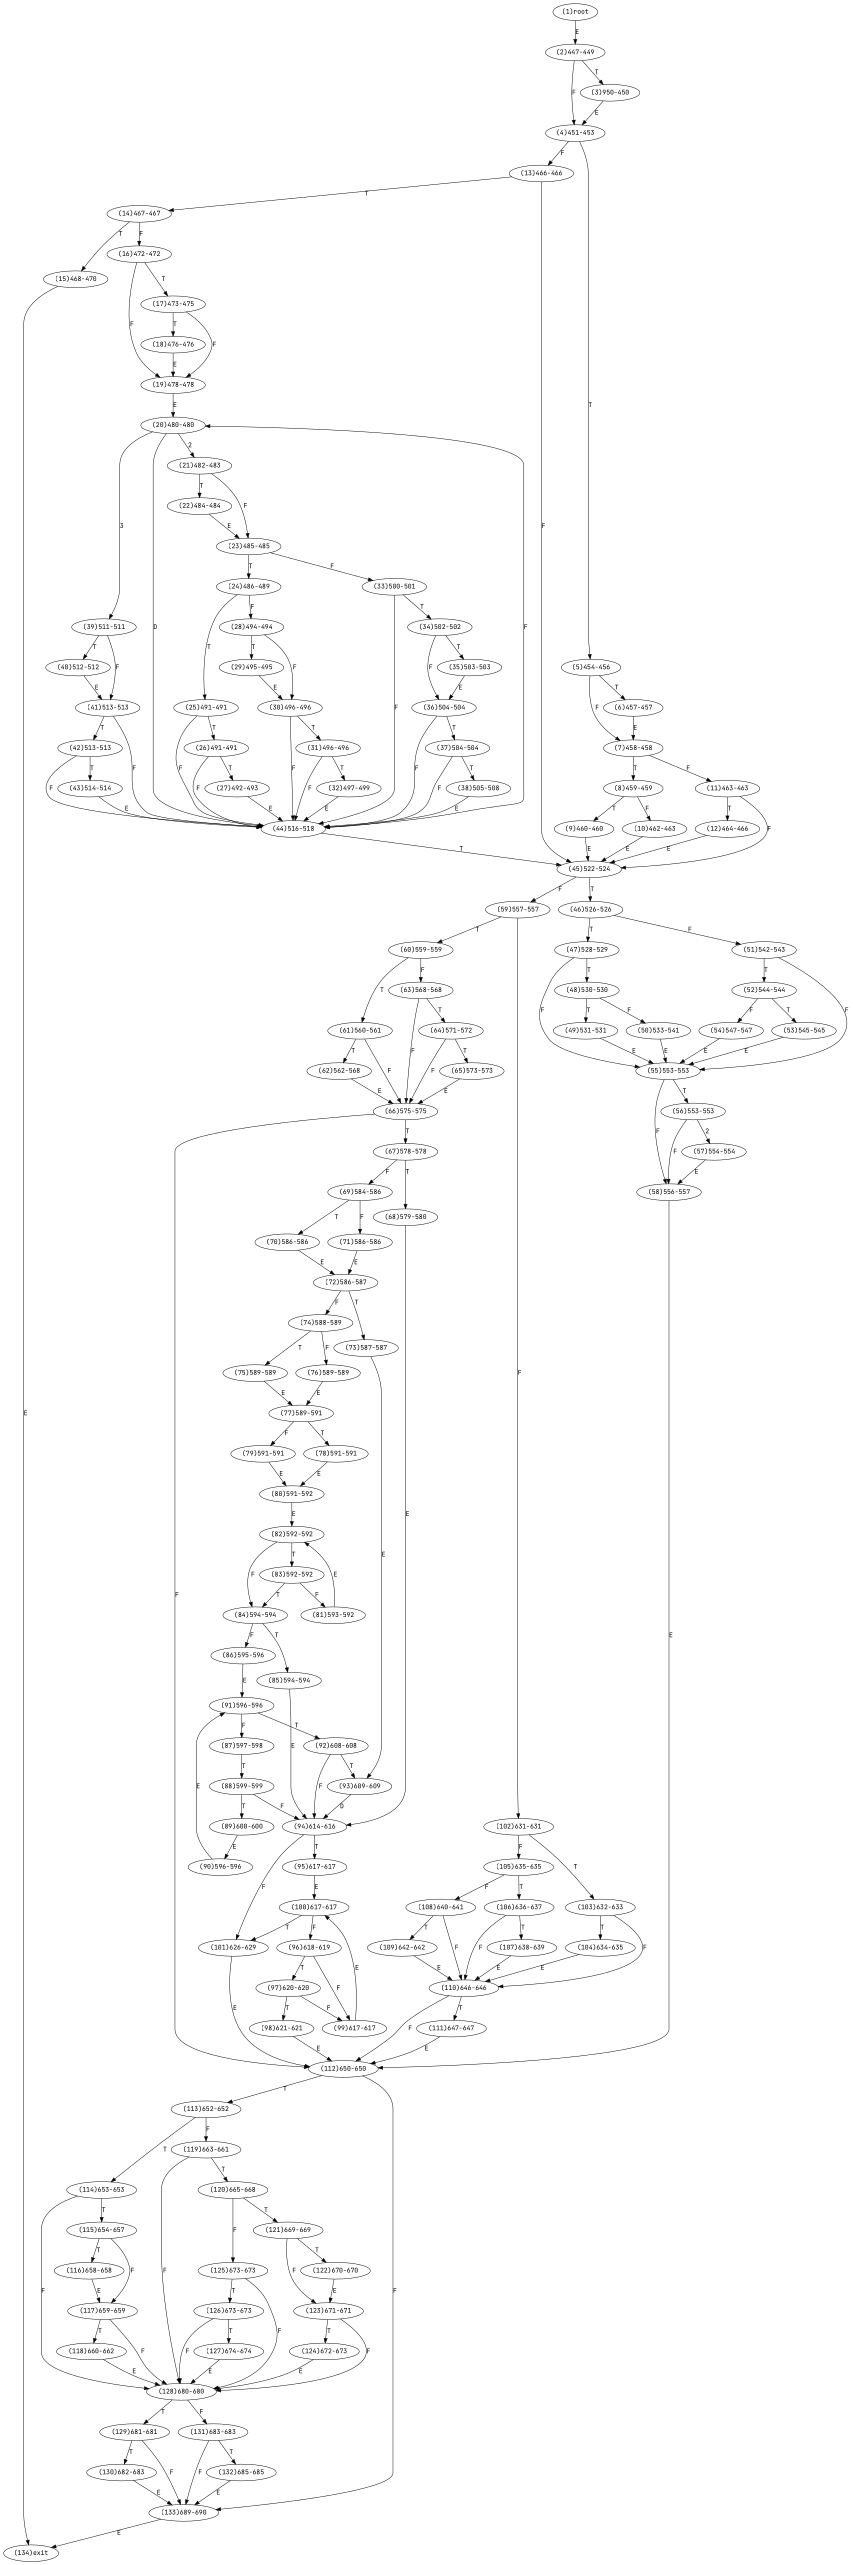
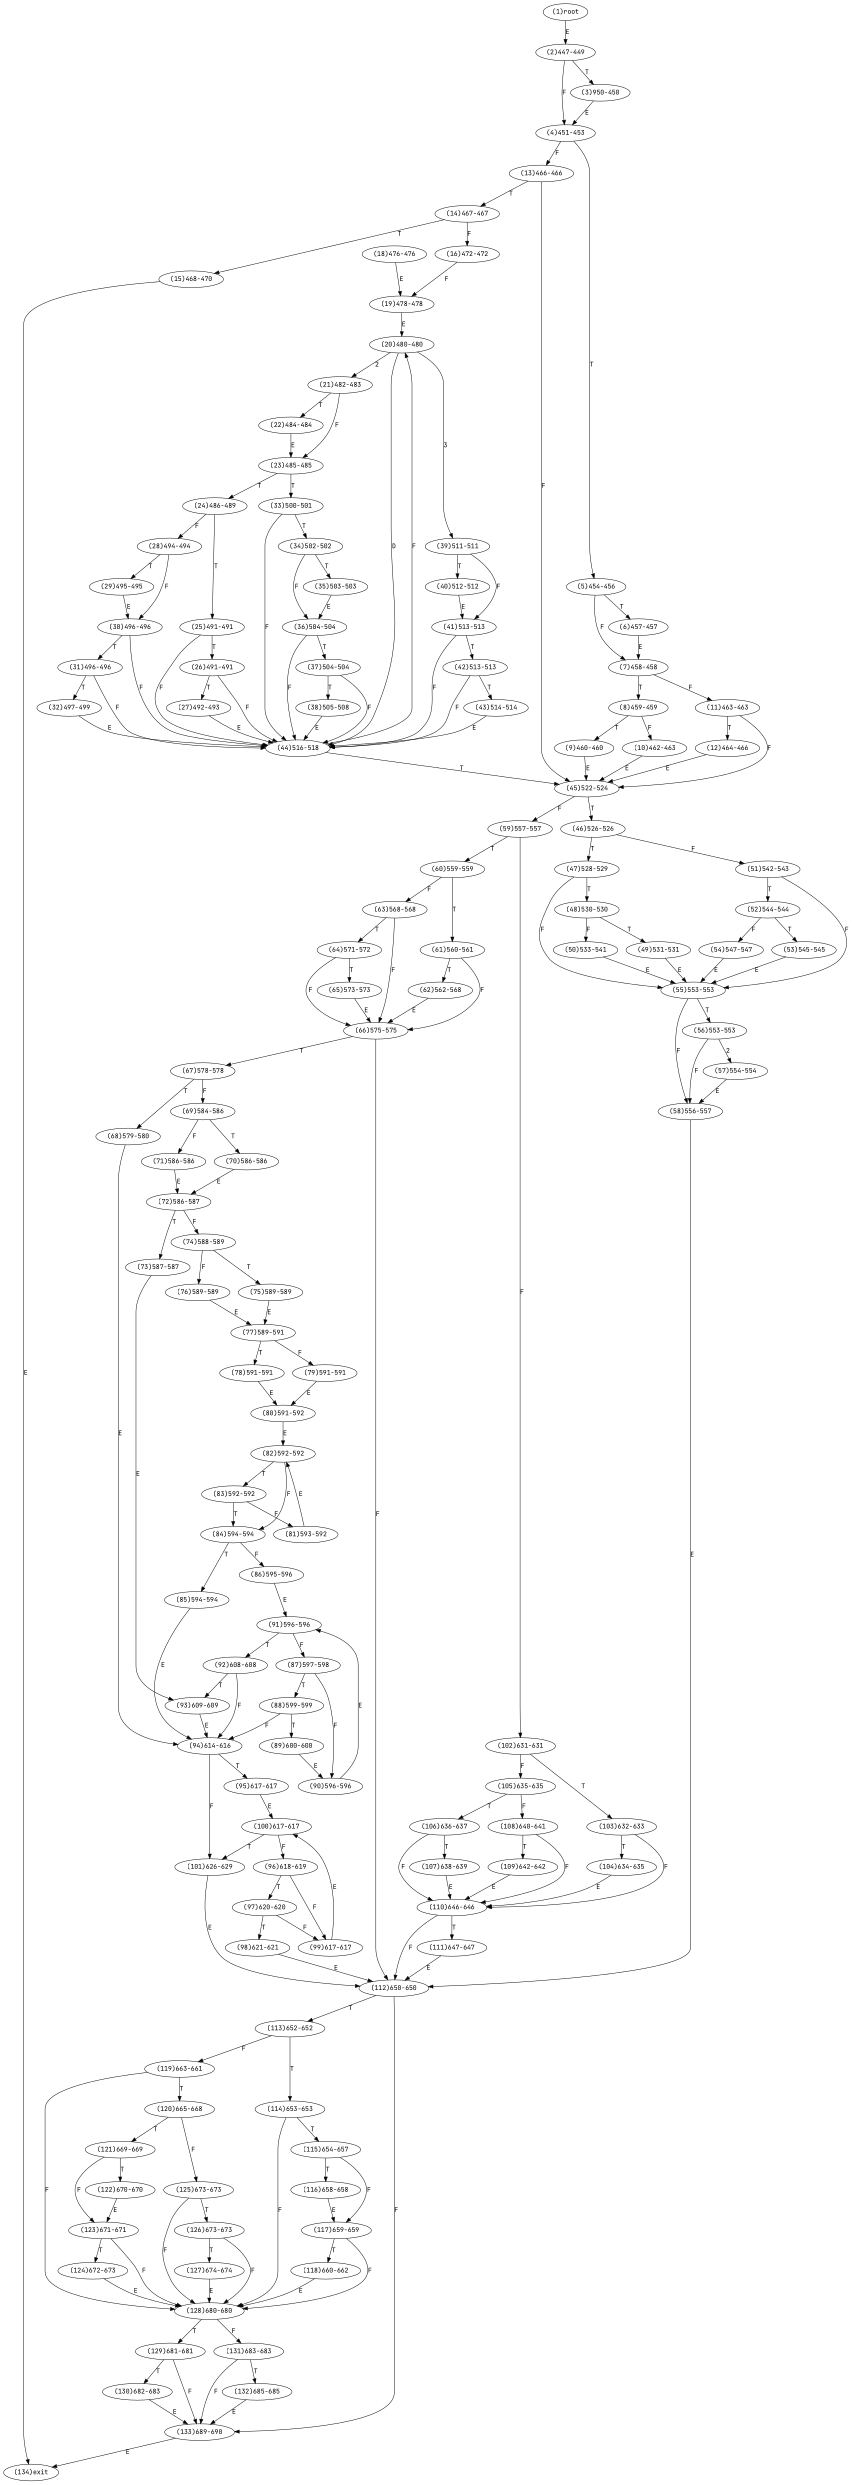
node "(17)473-475": removed
edge "(23)485-485" -> "(33)500-501": label "F" -> "T"
edge "(87)597-598" -> "(90)596-596": added, label "F"
edge "(93)609-609" -> "(94)614-616": label "D" -> "E"
